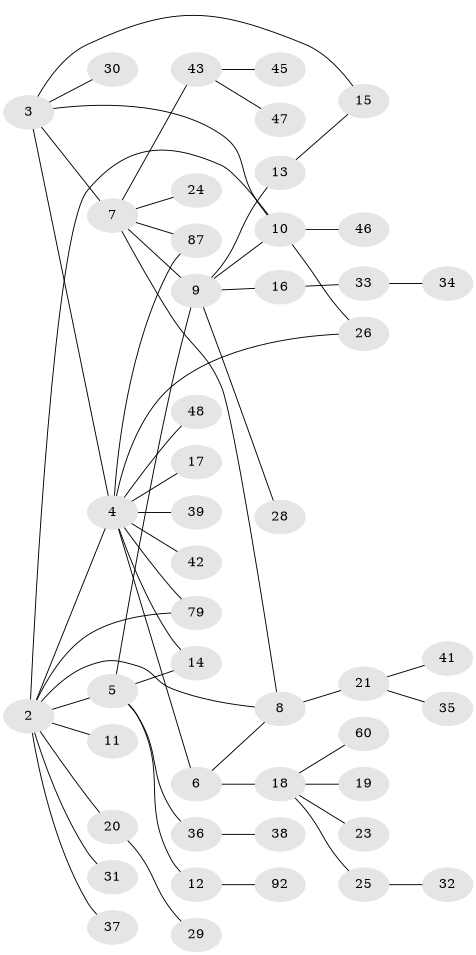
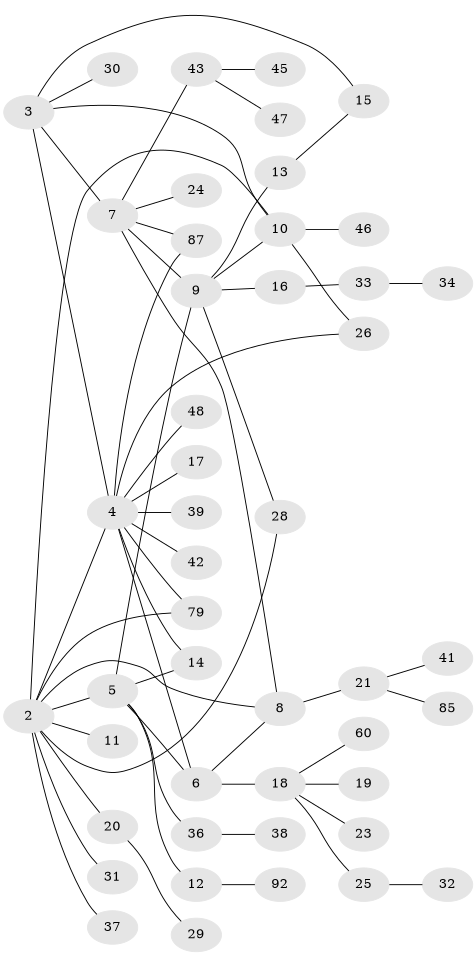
node "35": label "35" -> "85"
edge "28" -- "2": added
edge "5" -- "6": added
